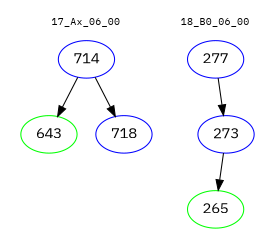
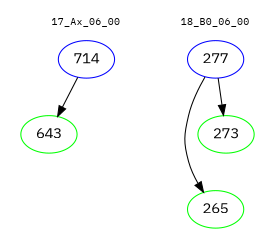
node "718": removed
node "273": color blue -> green
edge "273" -> "265": now "277" -> "265"
